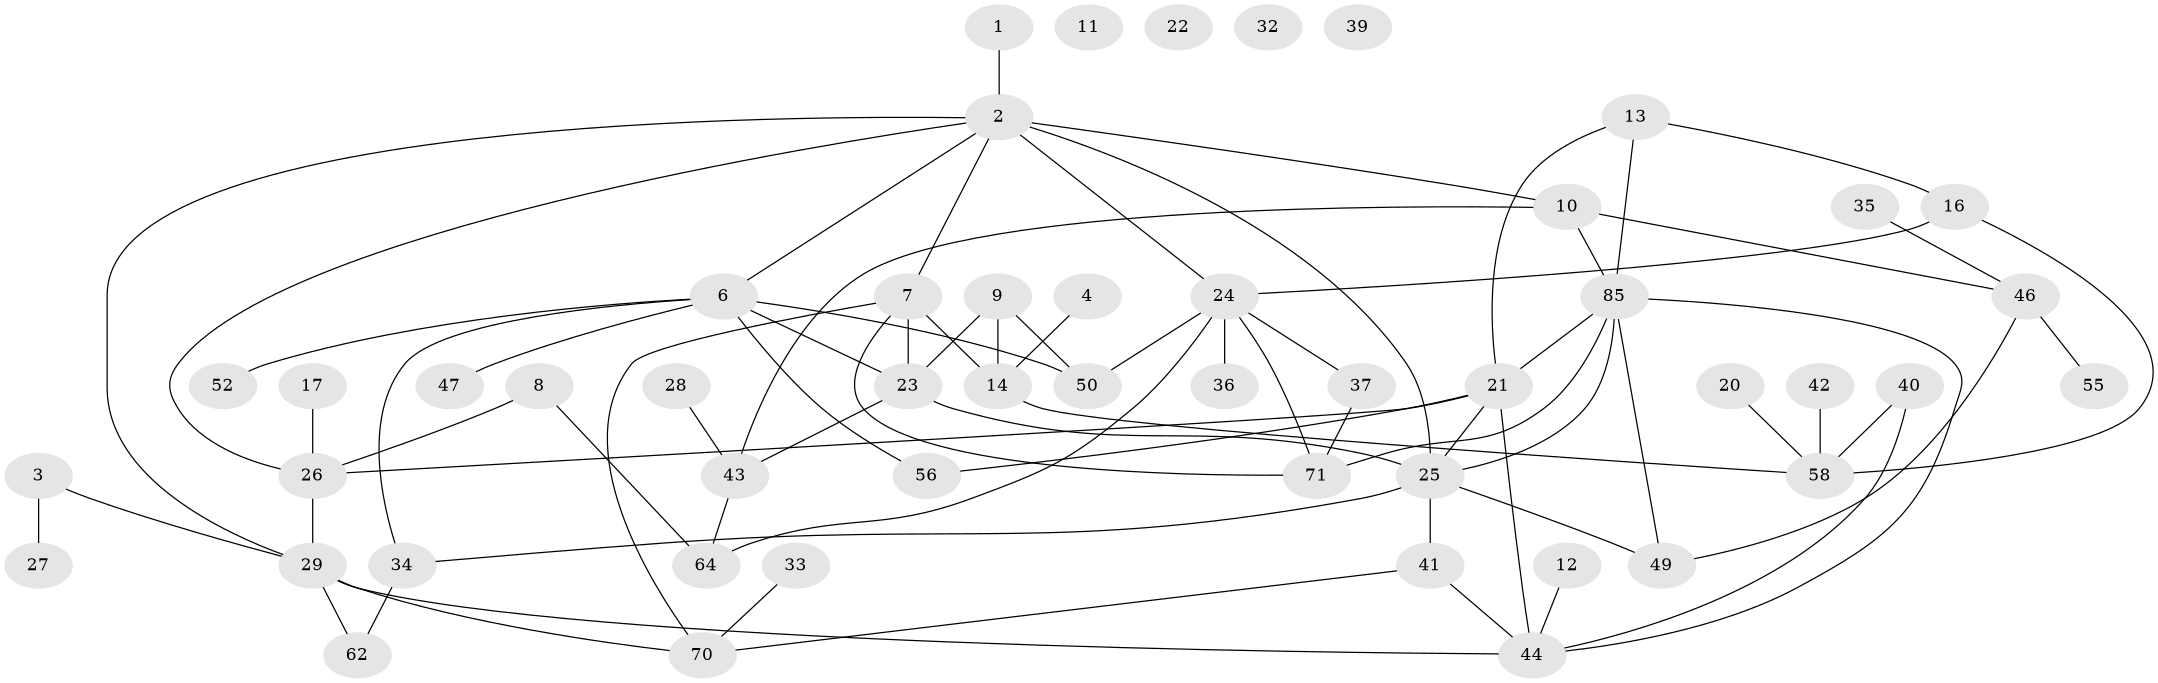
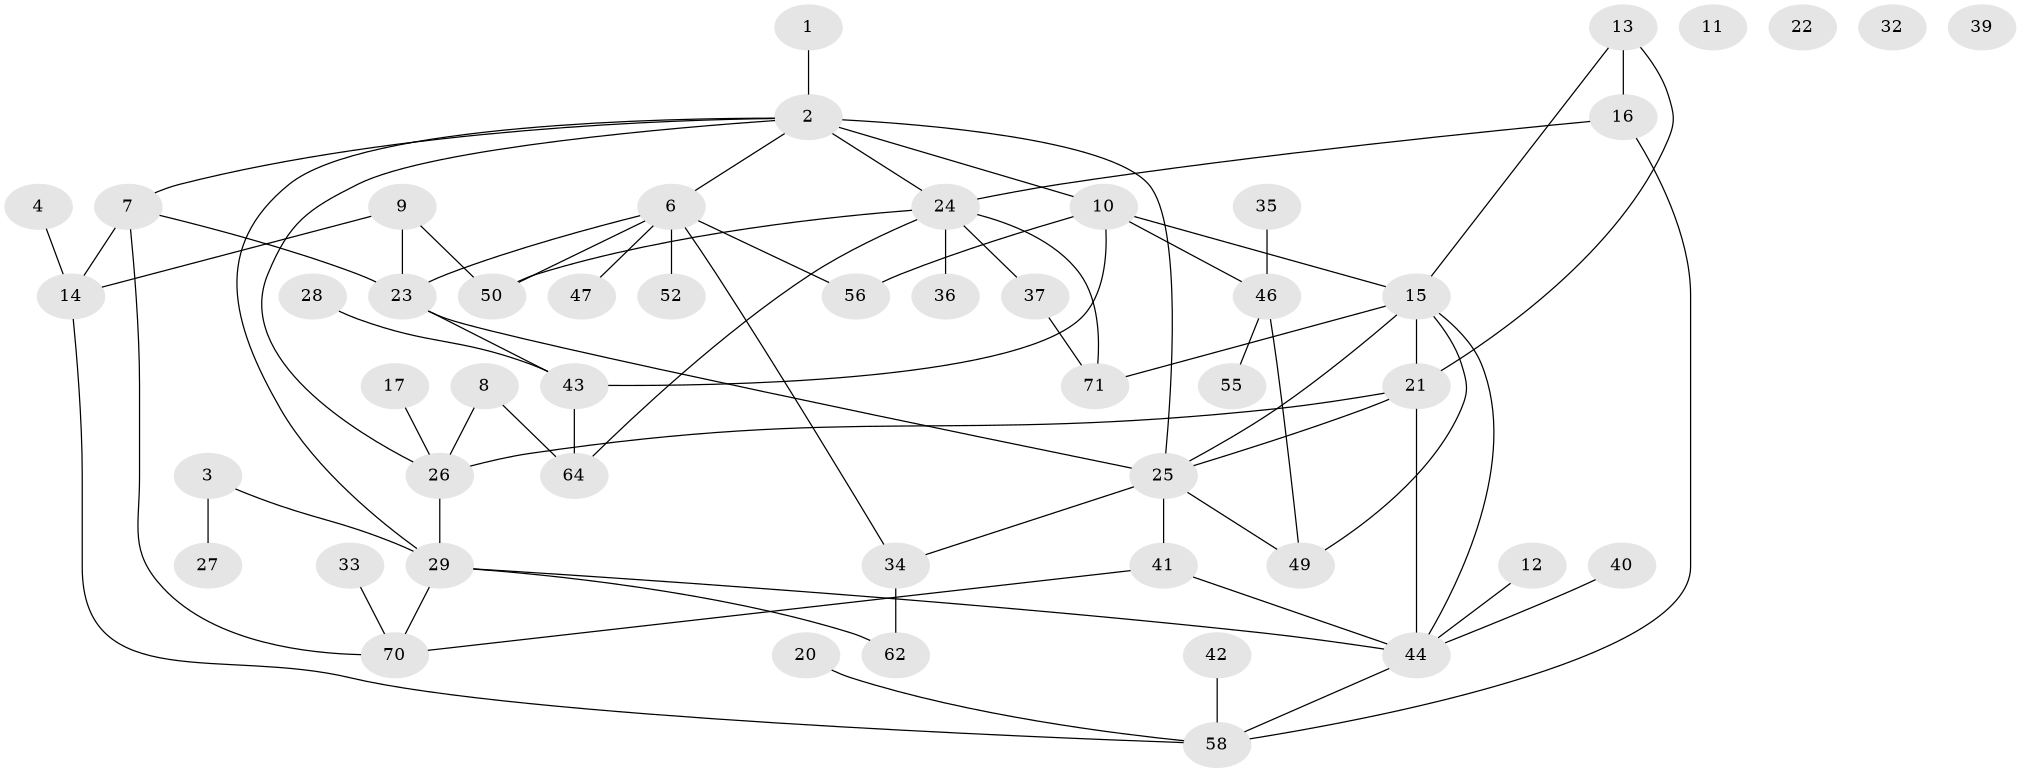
node "85": label "85" -> "15"
edge "40" -- "58": now "44" -- "58"
edge "21" -- "56": now "10" -- "56"
edge "7" -- "71": removed
